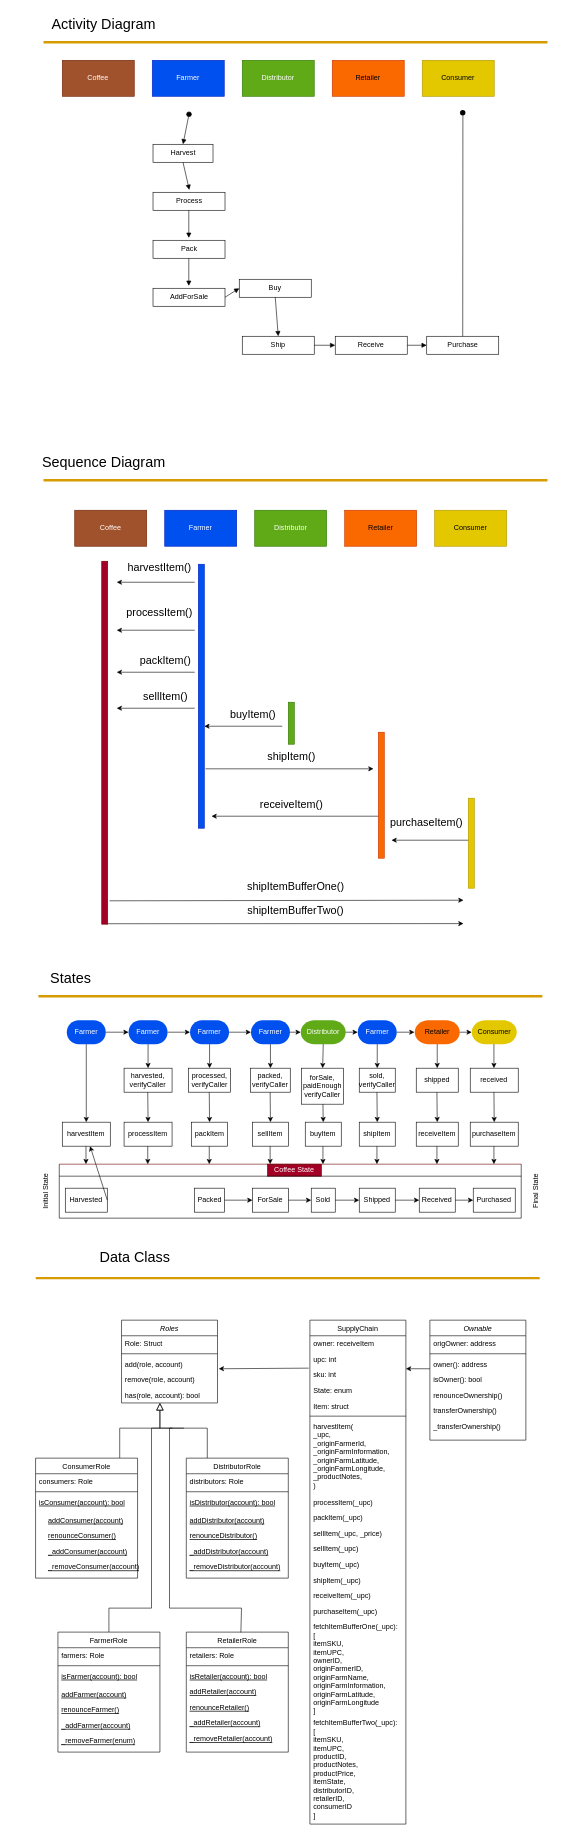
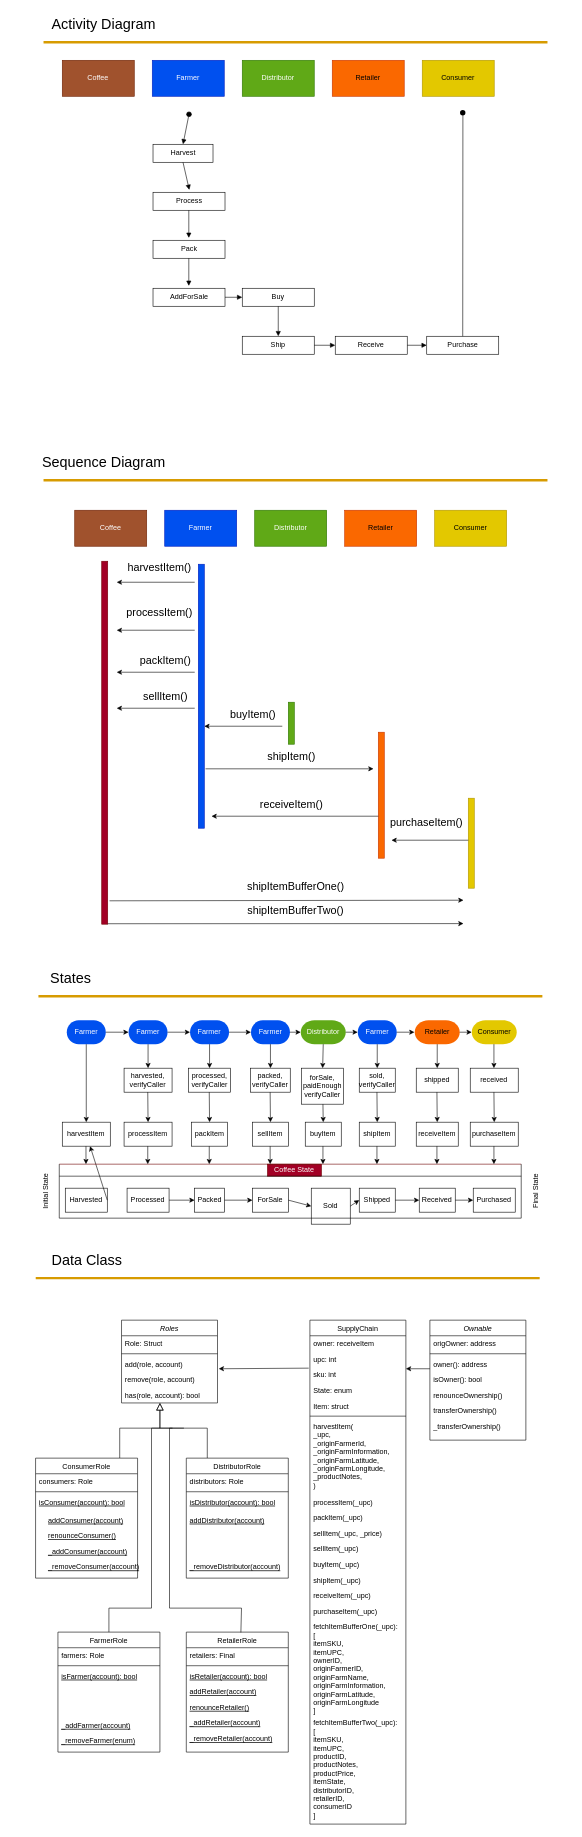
node "Buy": moved (275, 288) -> (278, 297)
node "Processed": added
edge "Processed" -> "Packed": added
node "Sold": size 24x24 -> 39x36
node "Data Class": moved (135, 1257) -> (87, 1260)
node "renounceDistributor()": removed
node "_addDistributor(account)": removed
node "retailers: Role": label "retailers: Role" -> "retailers: Final"
node "addFarmer(account)": removed
node "renounceFarmer()": removed
